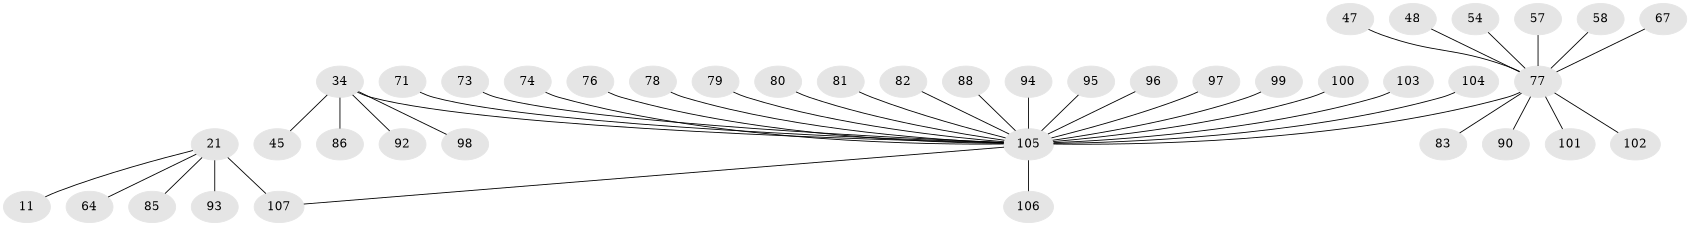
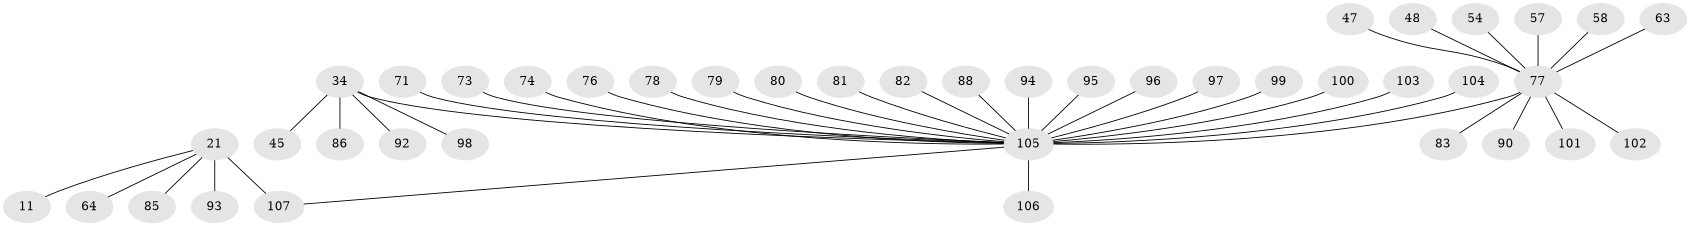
node "67": label "67" -> "63"
